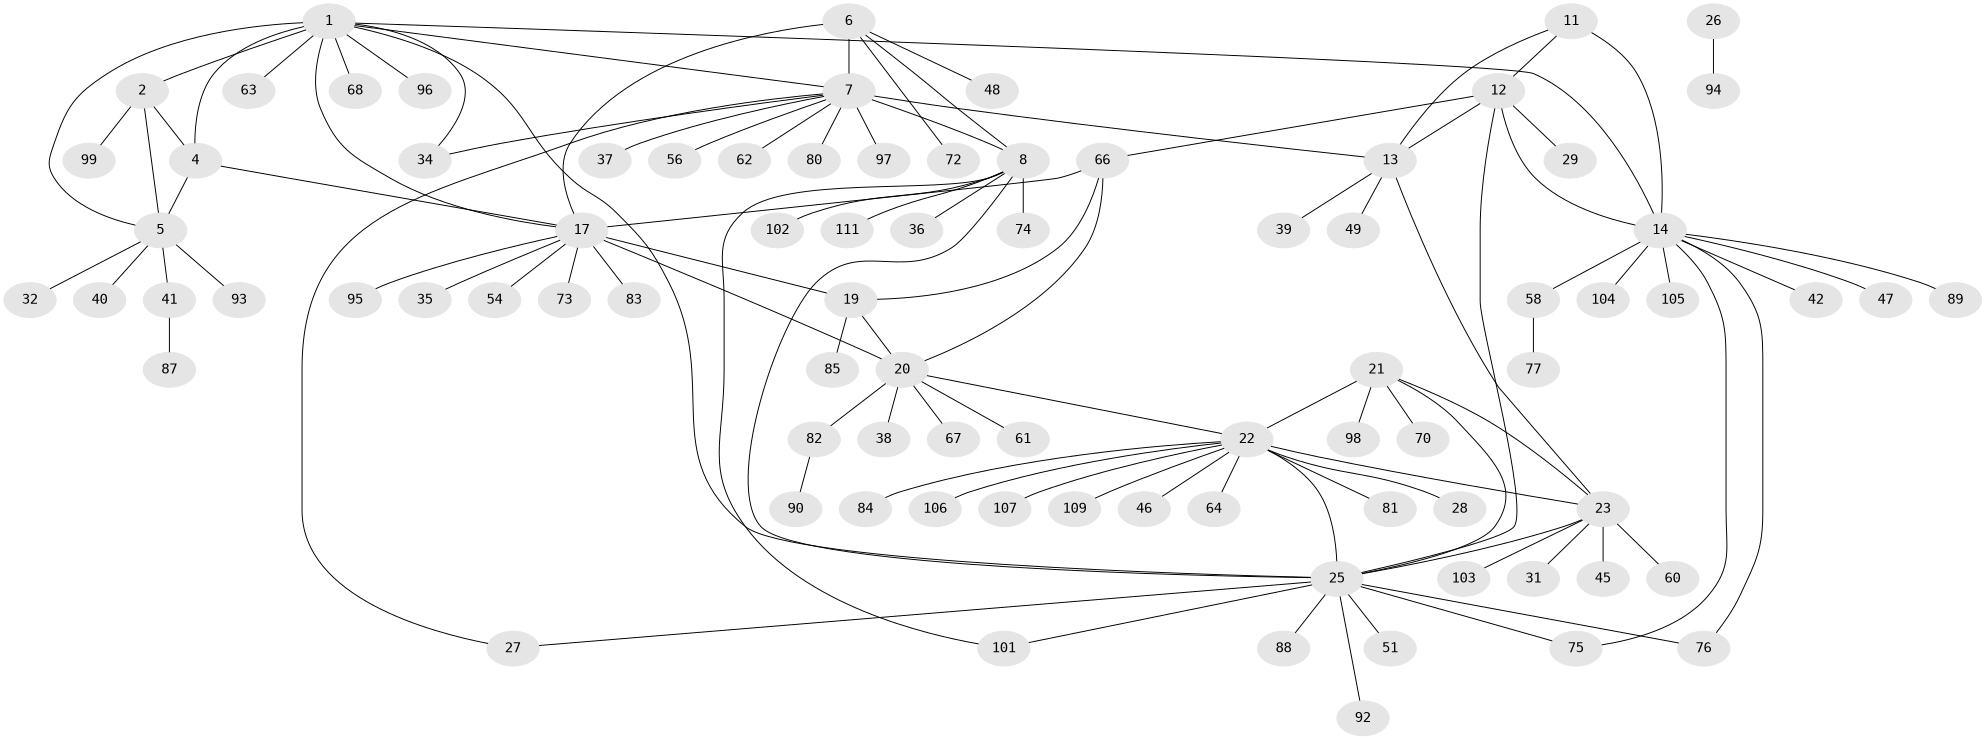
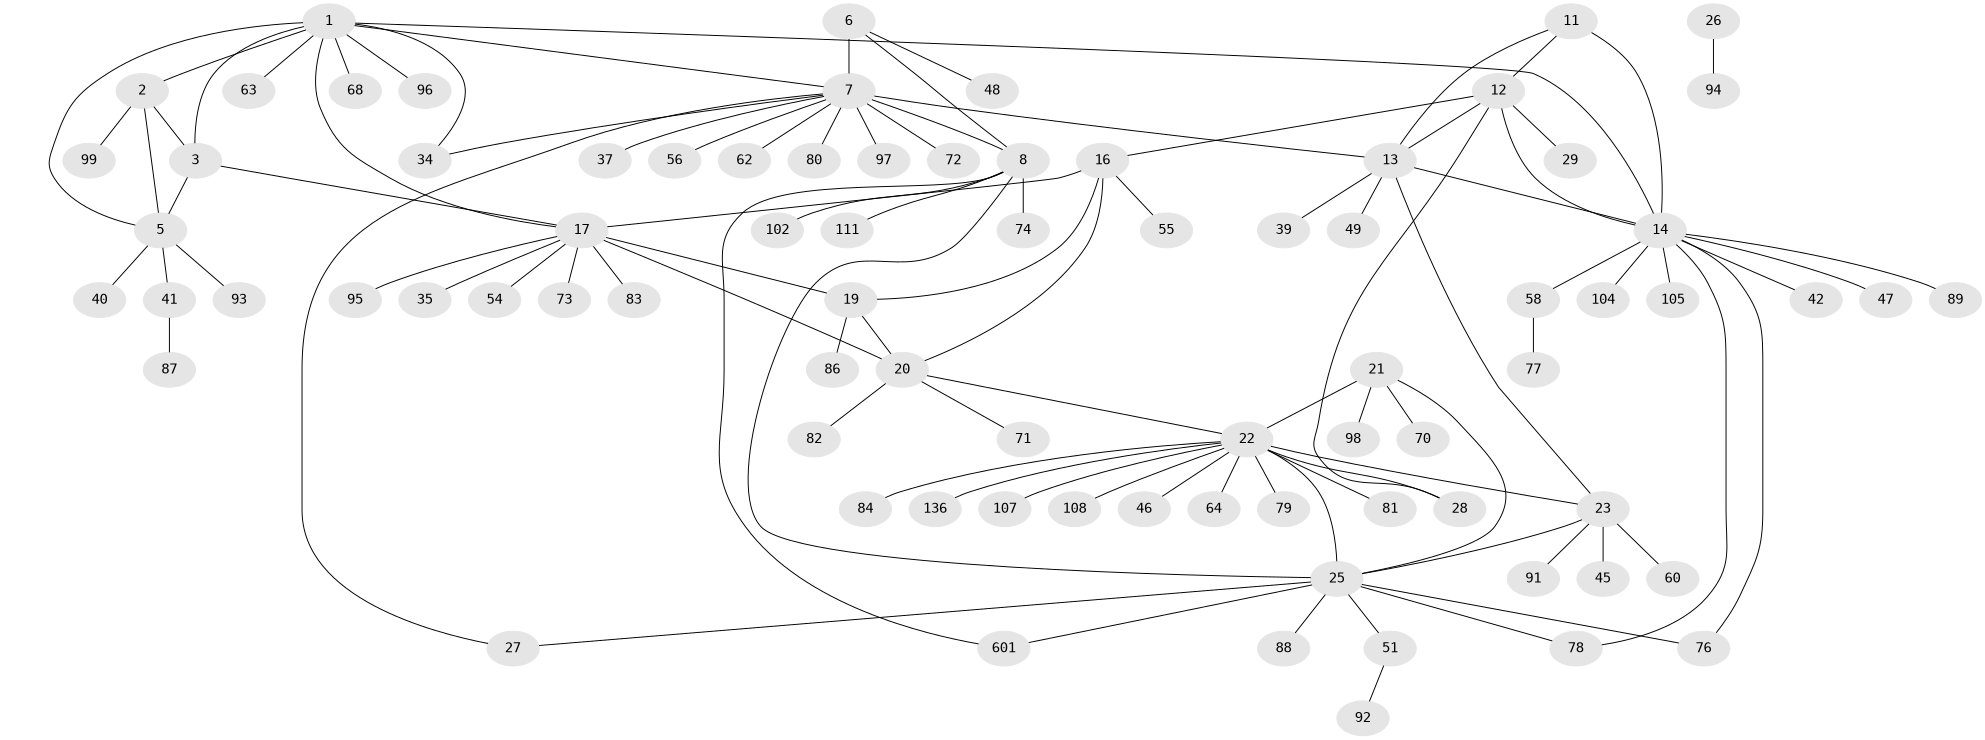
edge "6" -- "17": removed
edge "6" -- "72": now "7" -- "72"
node "4": label "4" -> "3"
node "66": label "66" -> "16"
edge "13" -- "14": added
node "36": removed
node "55": added
node "32": removed
node "85": label "85" -> "86"
edge "12" -- "25": now "12" -- "28"
edge "21" -- "23": removed
node "38": removed
node "67": removed
node "61": label "61" -> "71"
edge "1" -- "25": removed
node "90": removed
node "106": label "106" -> "136"
node "109": label "109" -> "108"
node "79": added
node "103": removed
node "31": label "31" -> "91"
node "101": label "101" -> "601"
edge "25" -- "92": now "51" -- "92"
node "75": label "75" -> "78"
